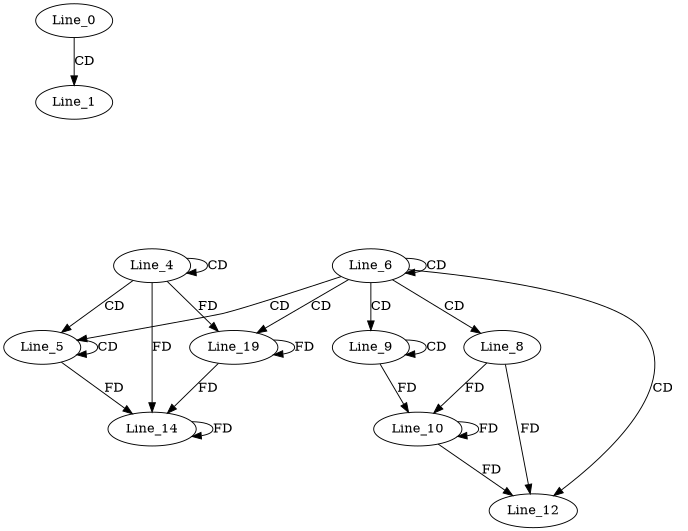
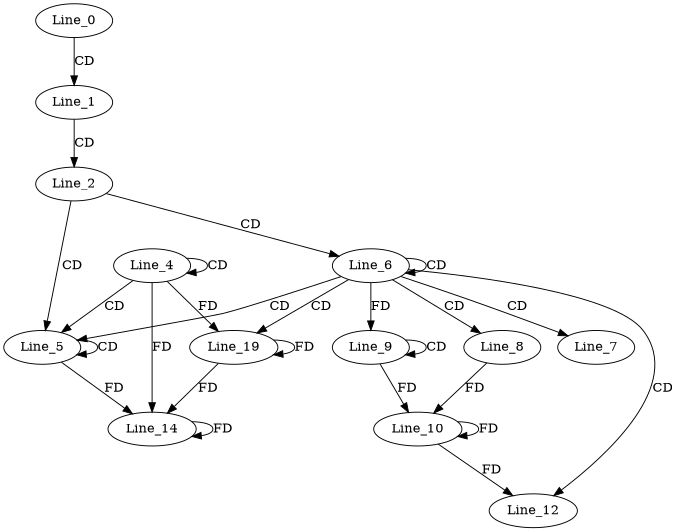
node "Line_2": added
edge "Line_6" -> "Line_9": label "CD" -> "FD"
node "Line_7": added
edge "Line_8" -> "Line_12": removed, label "FD"
